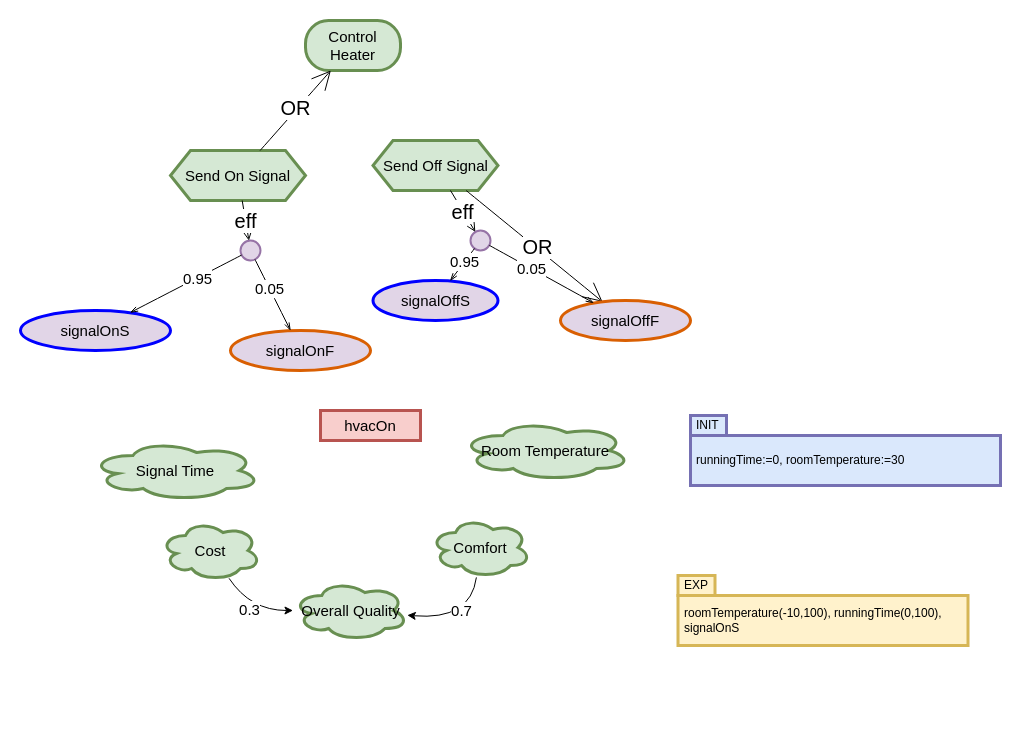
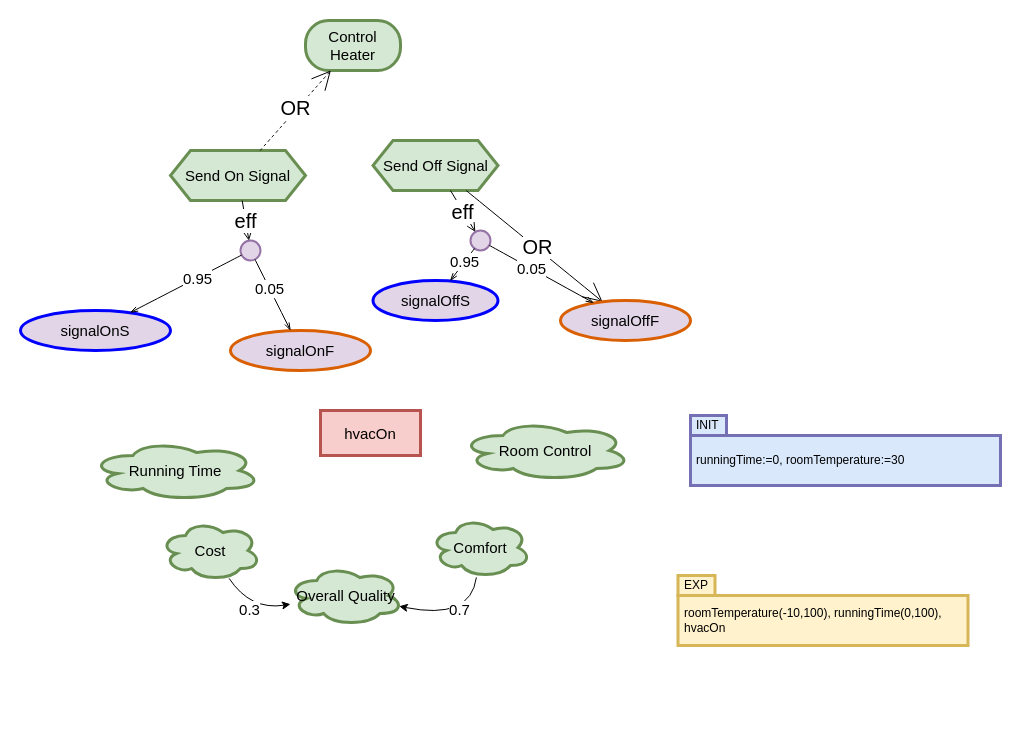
edge "Send On Signal" -> "Control Heater": style solid -> dashed
node "hvacOn": size 100x30 -> 100x45
node "Room Temperature": label "Room Temperature" -> "Room Control"
node "Signal Time": label "Signal Time" -> "Running Time"
node "Overall Quality": moved (351, 611) -> (346, 596)
node "roomTemperature(-10,100), runningTime(0,100), signalOnS": label "roomTemperature(-10,100), runningTime(0,100), signalOnS" -> "roomTemperature(-10,100), runningTime(0,100), hvacOn"
